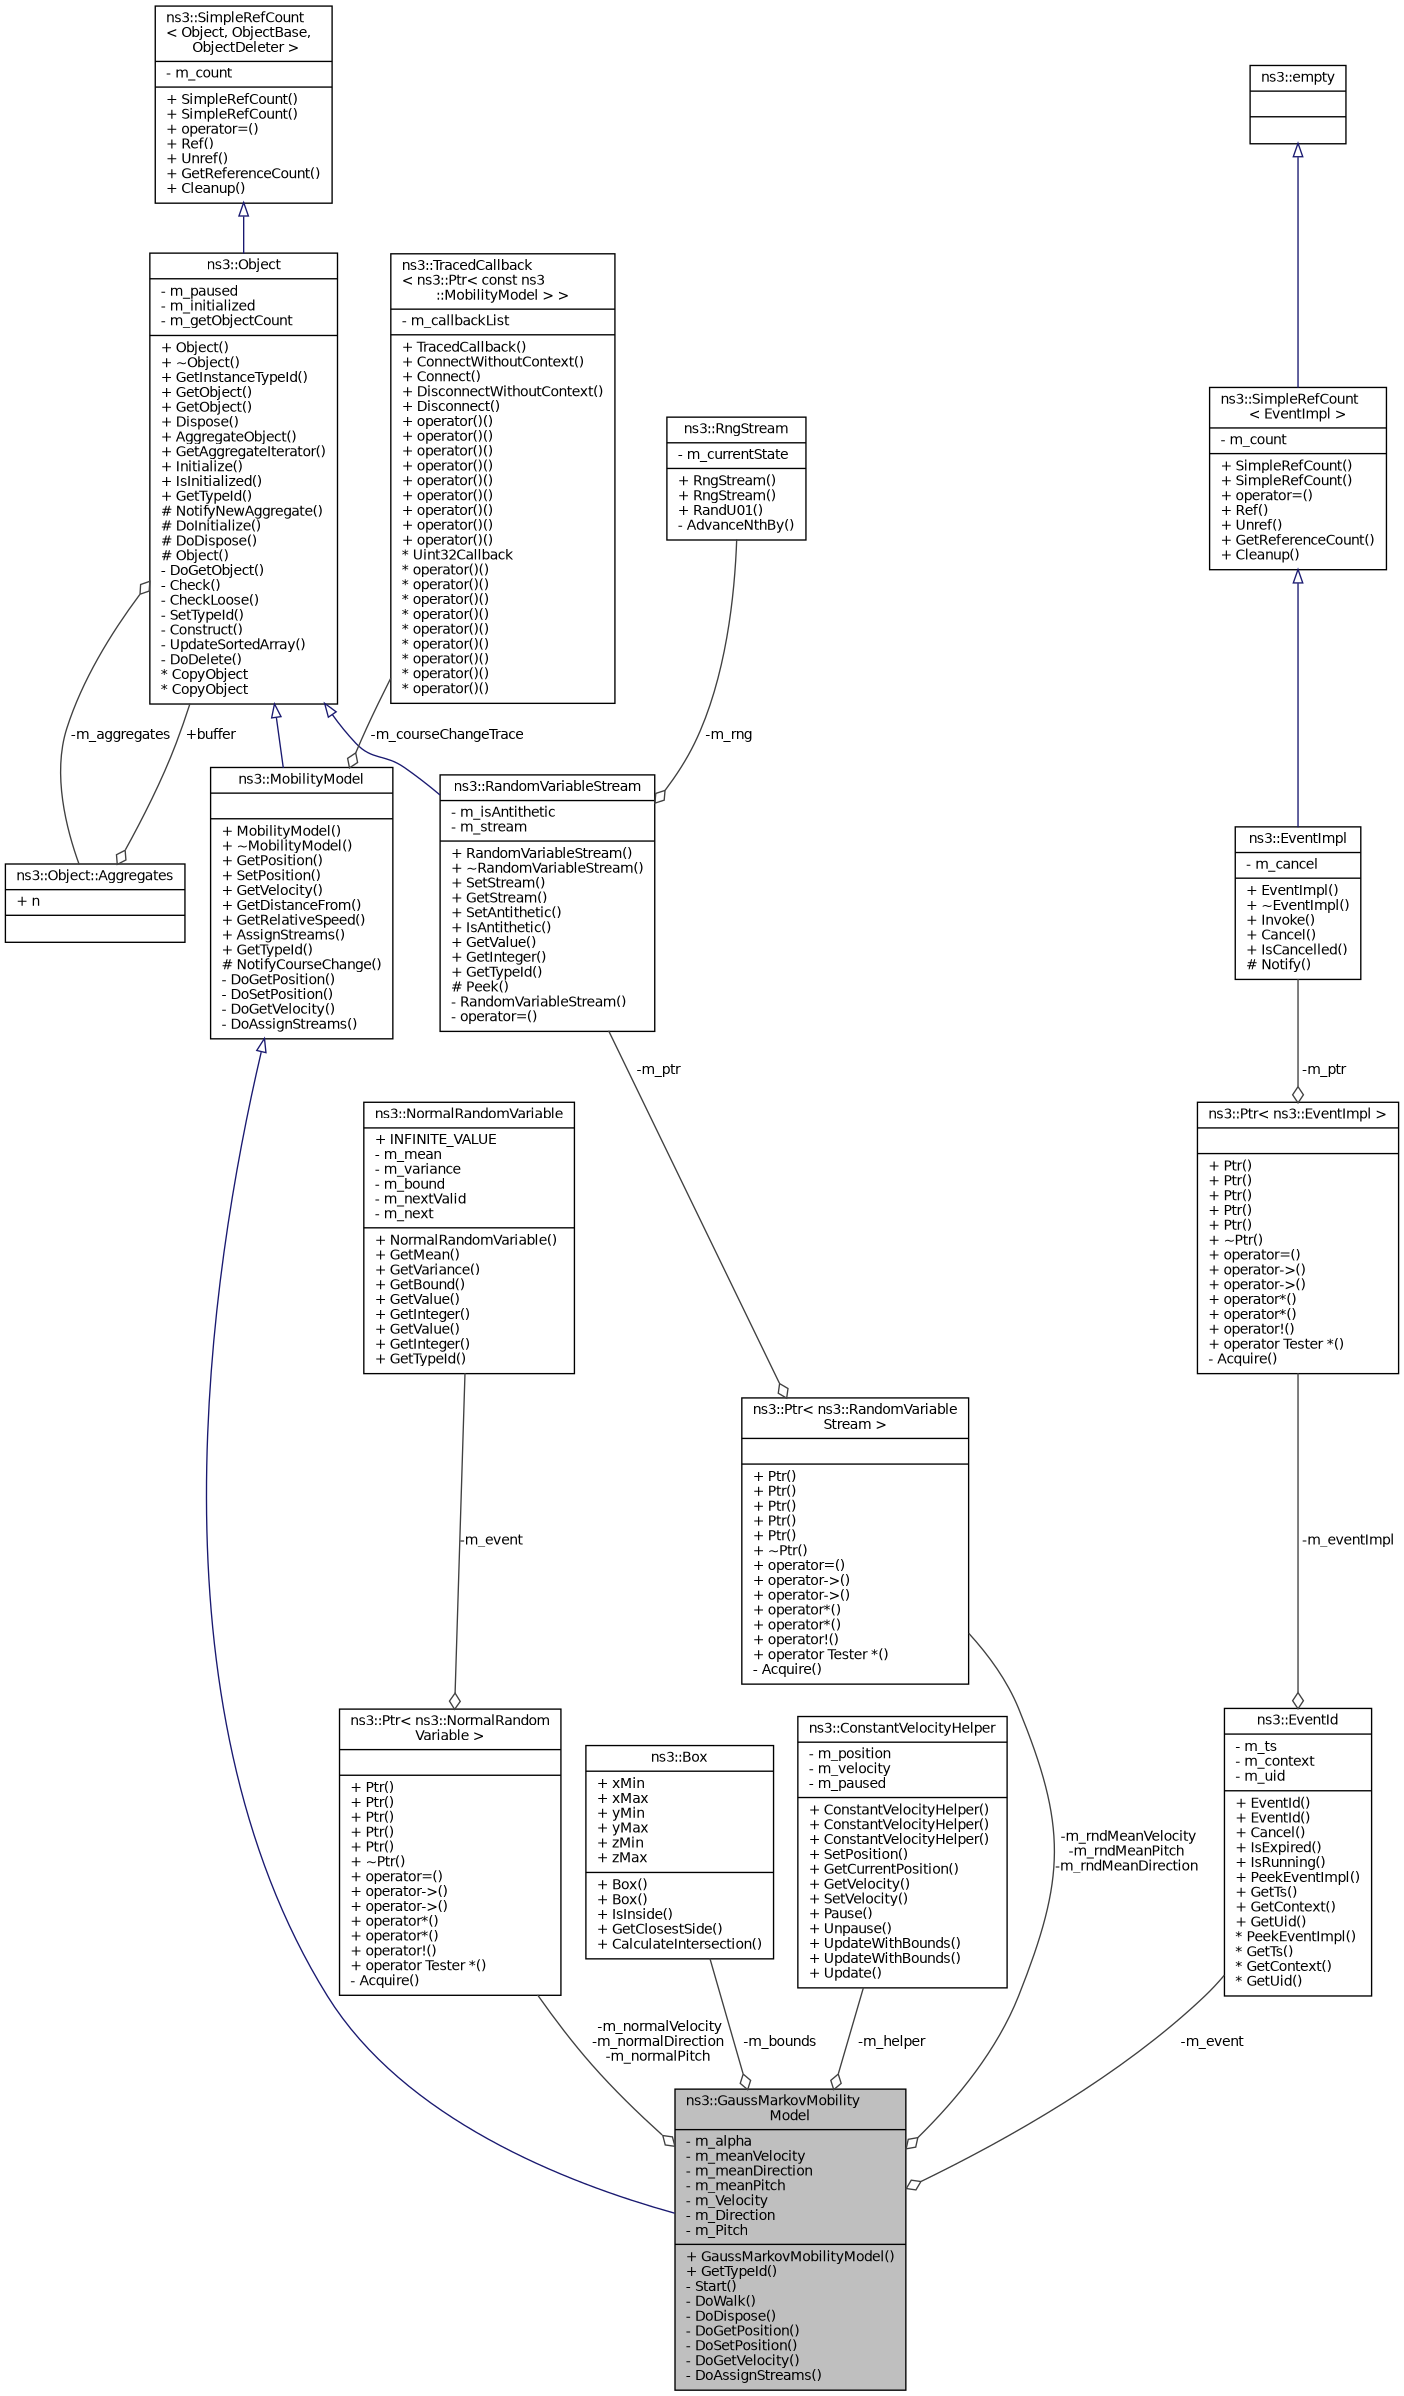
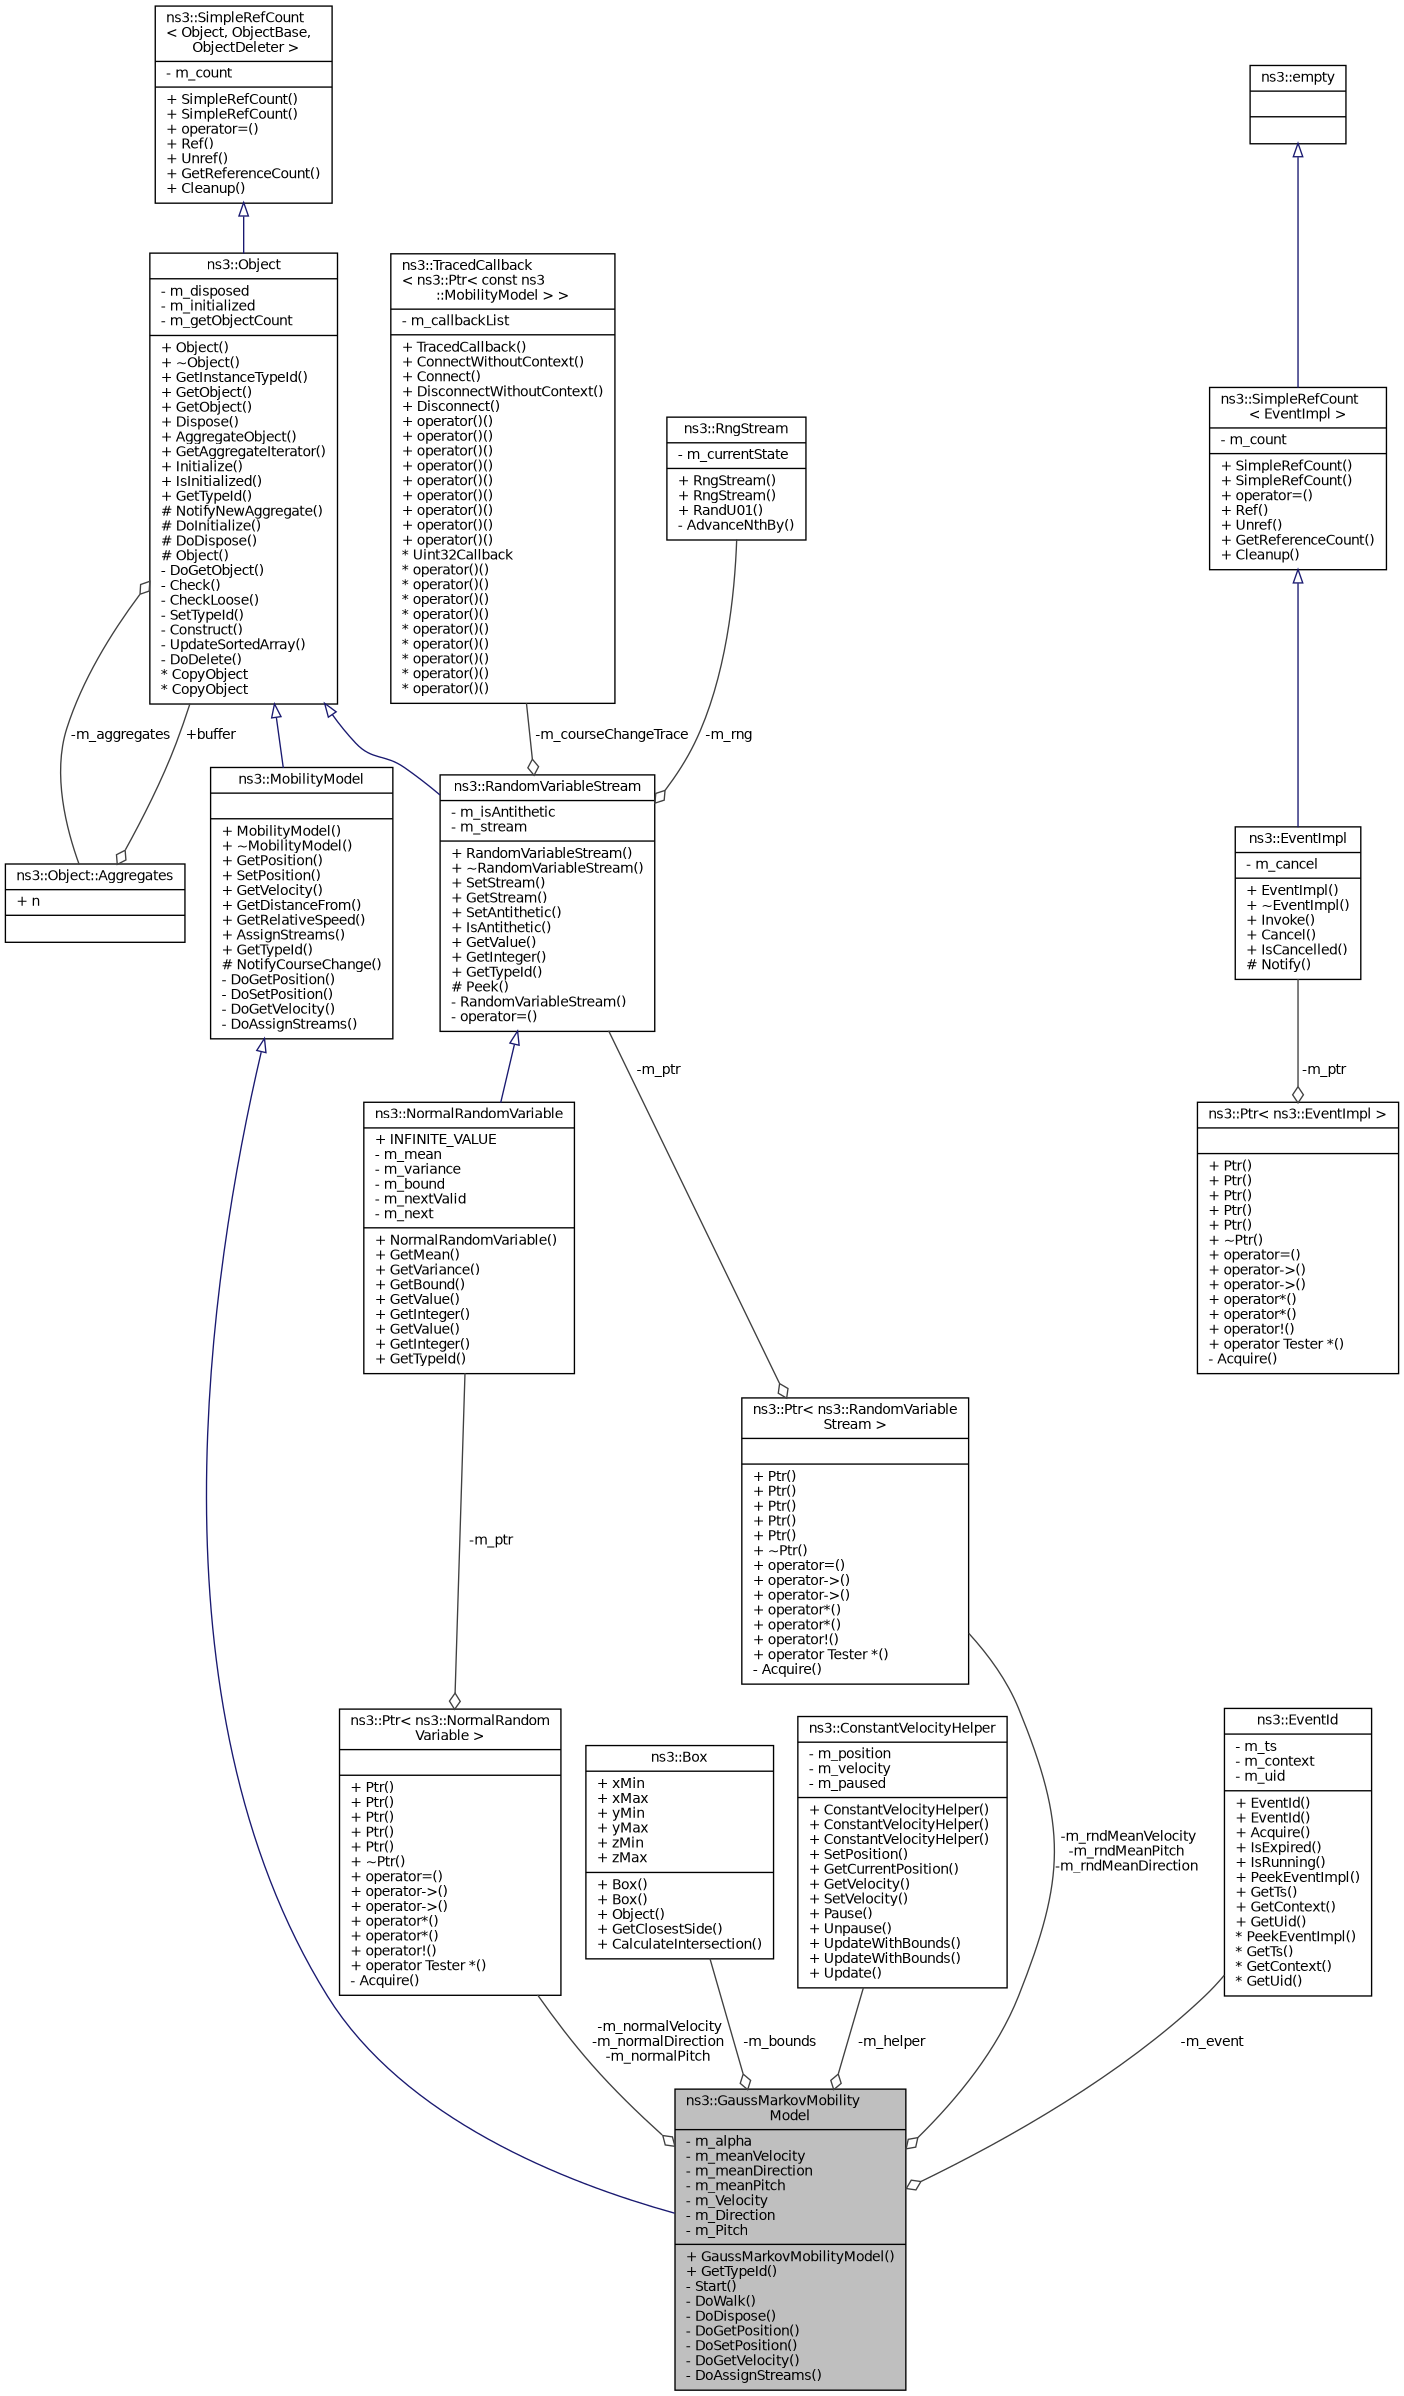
node "ns3::Object": text "- m_paused" -> "- m_disposed"
edge "ns3::TracedCallback" -> "ns3::MobilityModel": now "ns3::TracedCallback" -> "ns3::RandomVariableStream"
edge "ns3::NormalRandomVariable" -> "ns3::RandomVariableStream": added
edge "ns3::Ptr< ns3::EventImpl >" -> "ns3::EventId": removed, label "-m_eventImpl"
edge "ns3::NormalRandomVariable" -> "ns3::Ptr< ns3::NormalRandom": label " -m_event" -> " -m_ptr"
node "ns3::EventId": text "+ Cancel()" -> "+ Acquire()"
node "ns3::Box": text "+ IsInside()" -> "+ Object()"
